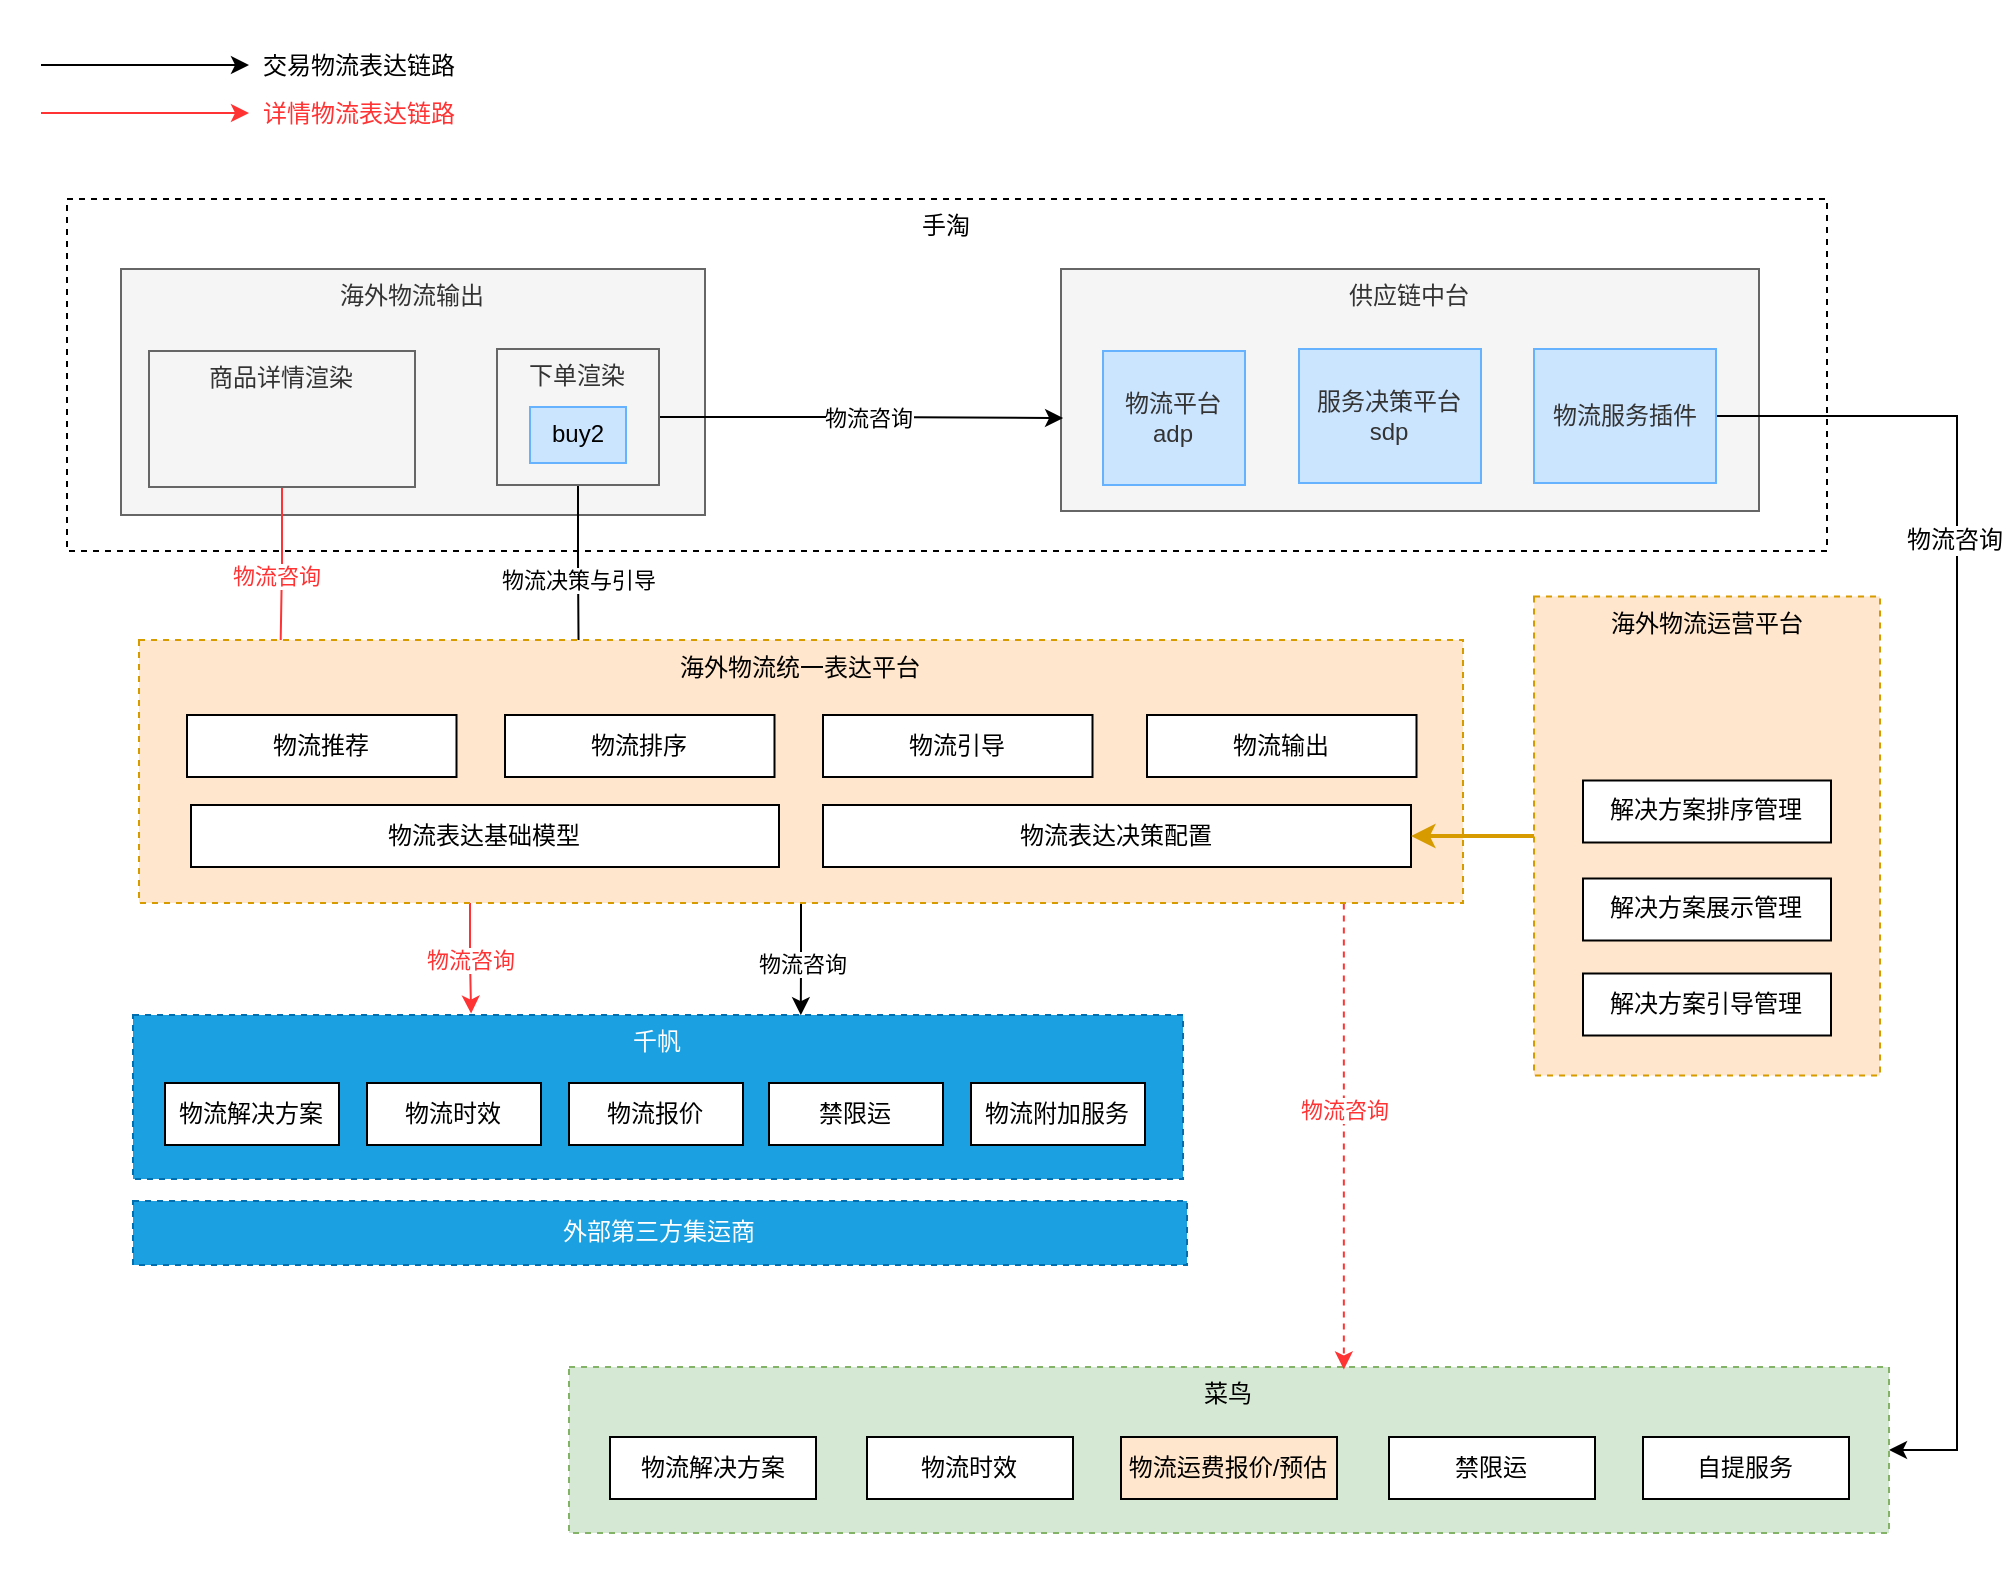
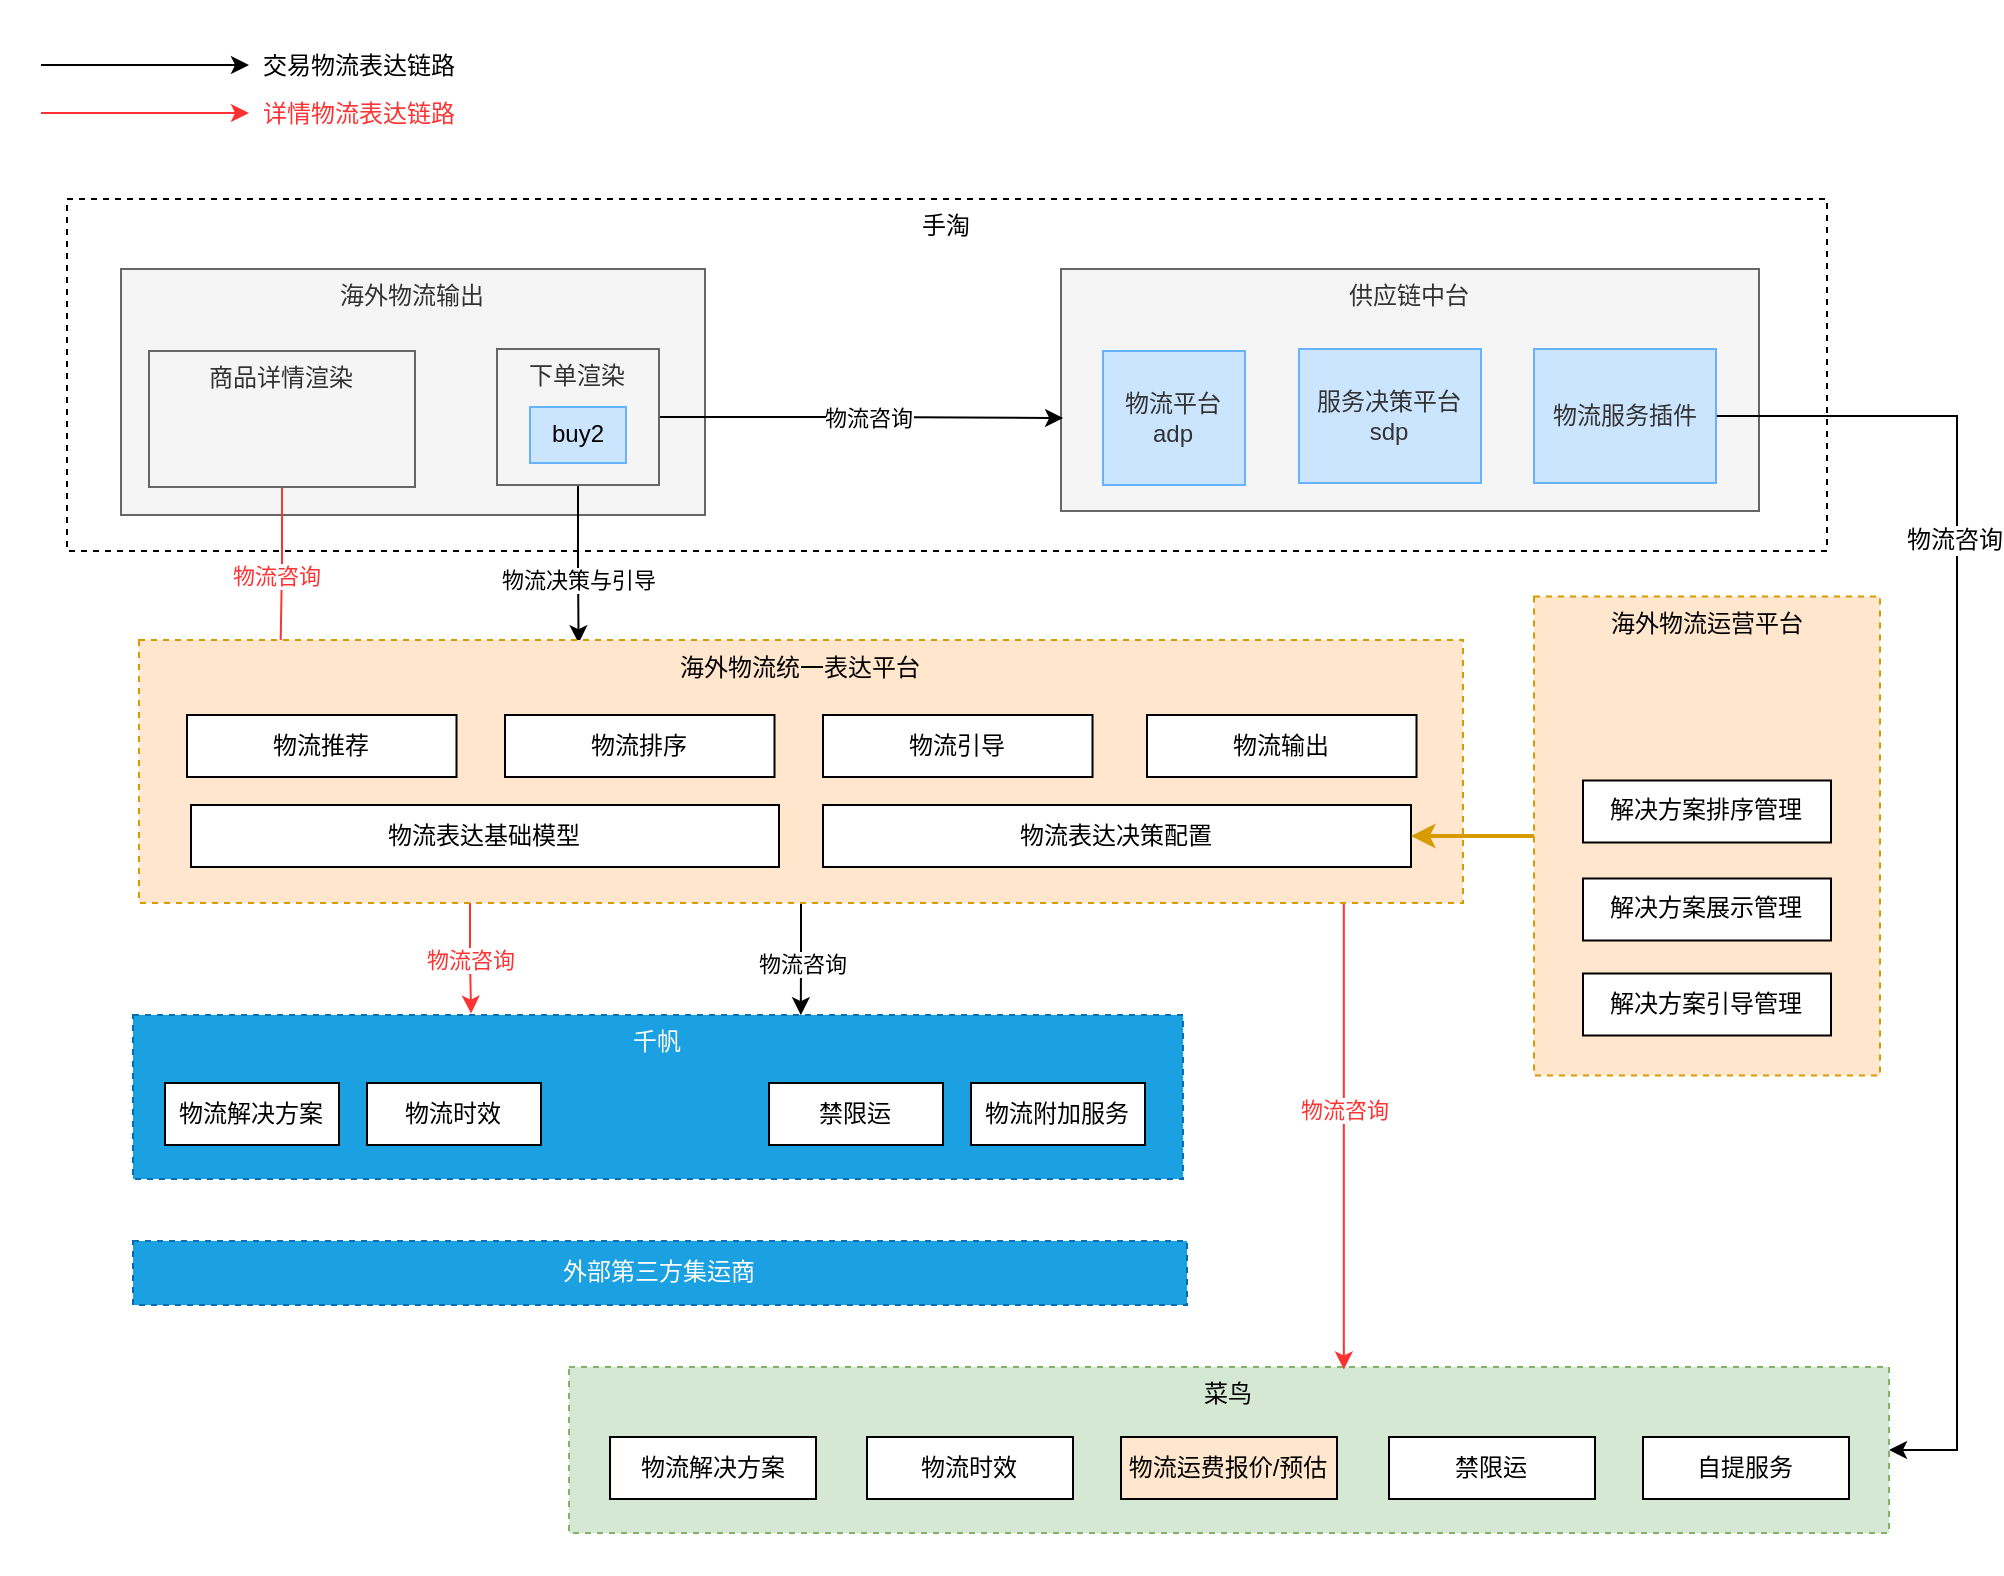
edge "下单渲染" -- "海外物流统一表达平台": arrowhead none -> classic
node "物流报价": removed
node "外部第三方集运商": moved (660, 1233) -> (660, 1273)
edge "海外物流统一表达平台" -> "菜鸟": style dashed -> solid
